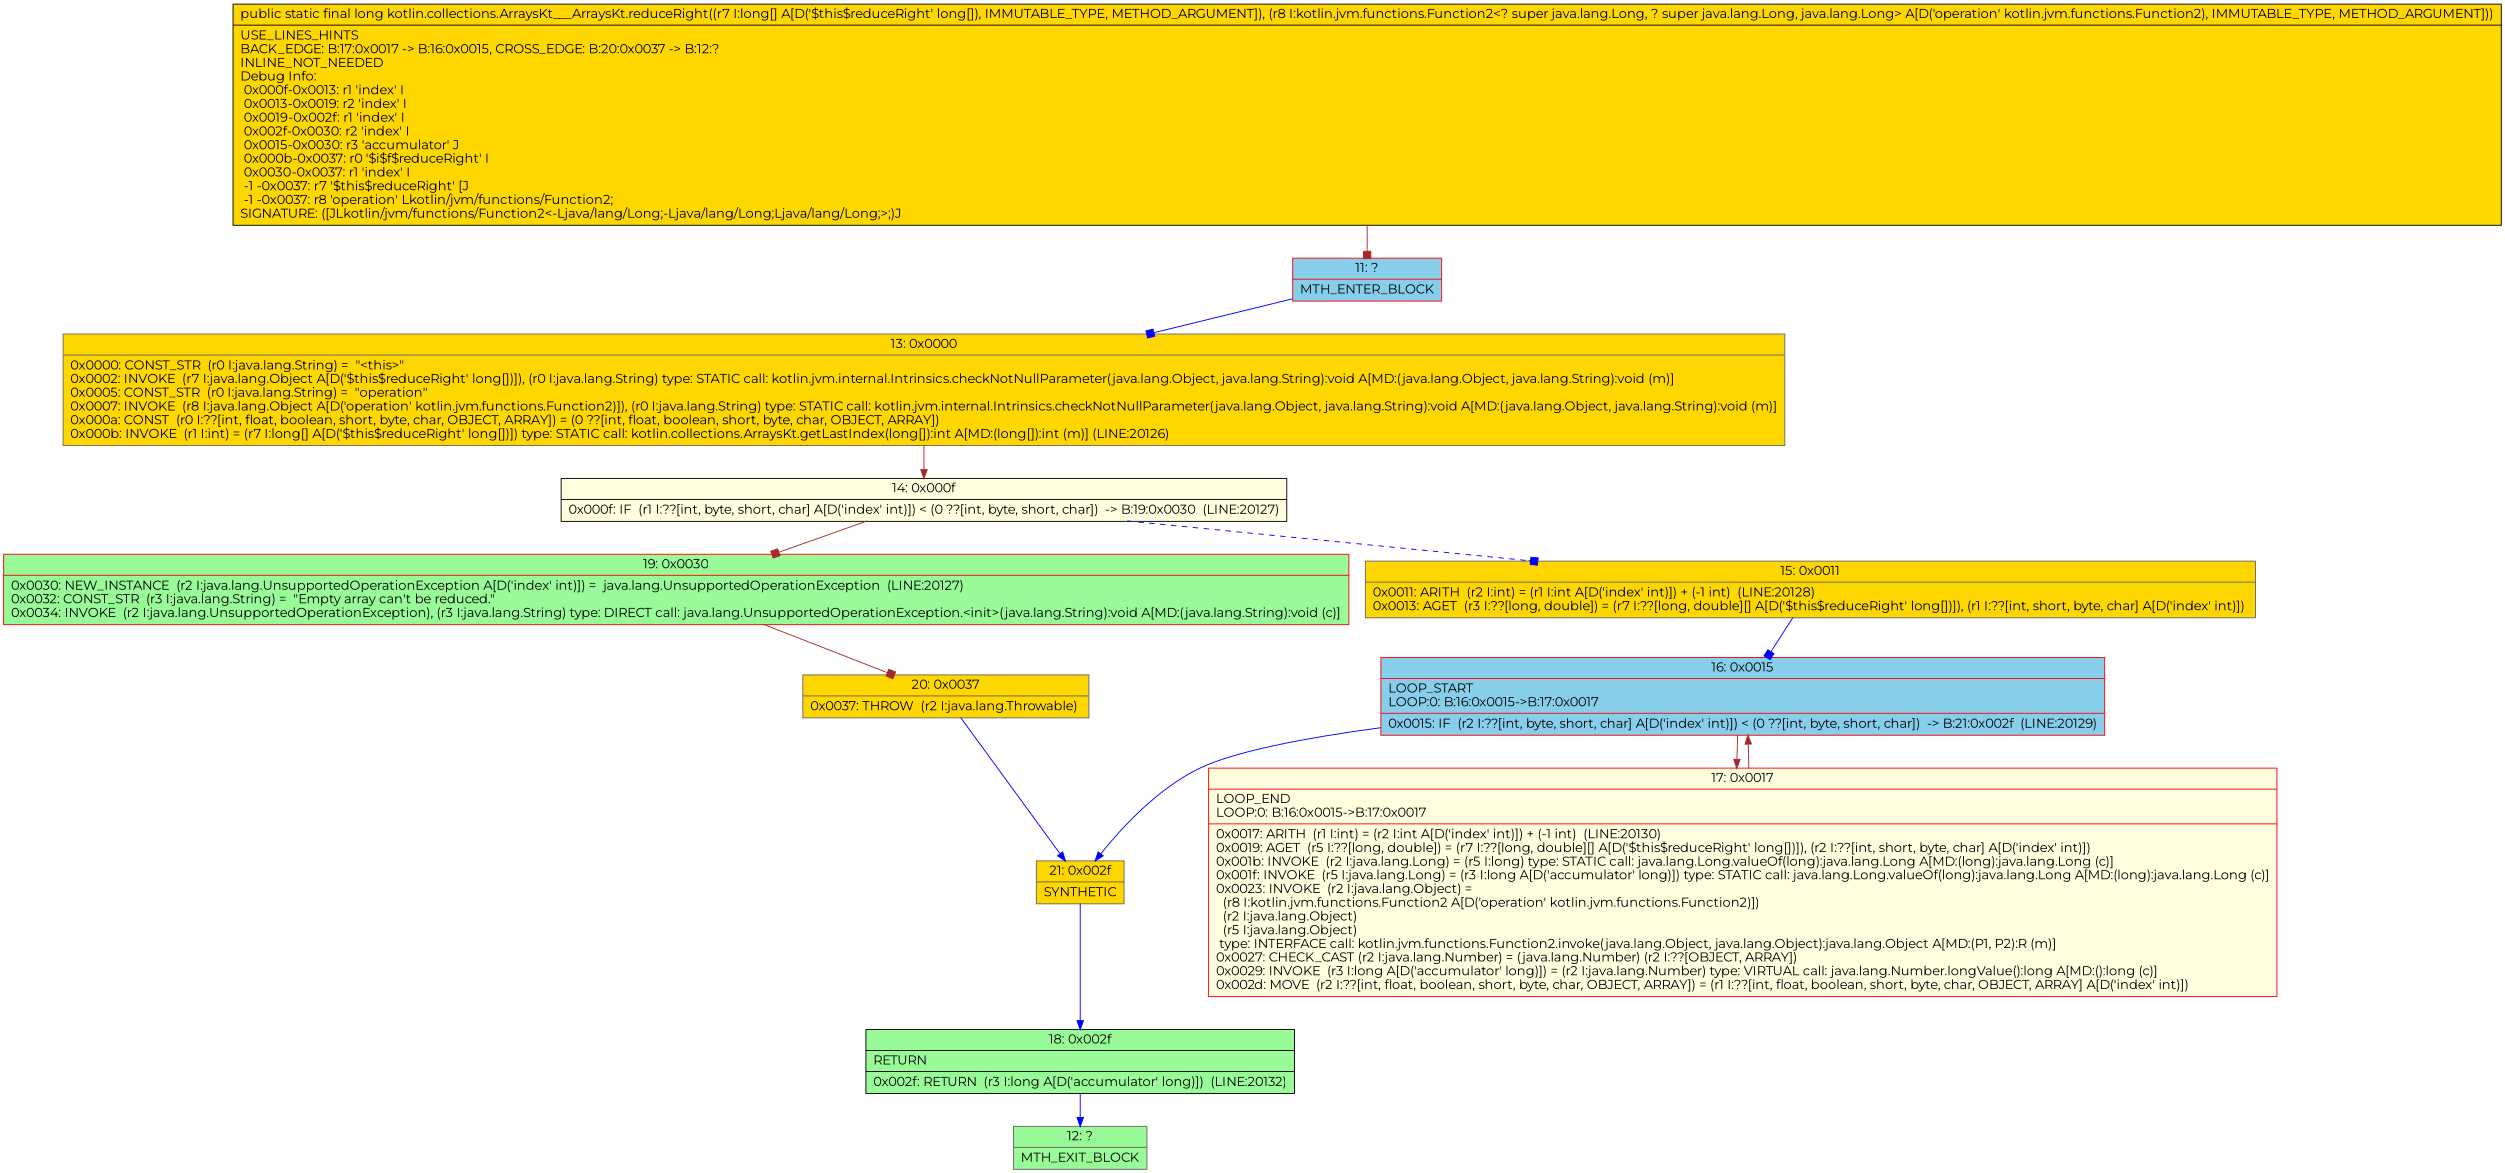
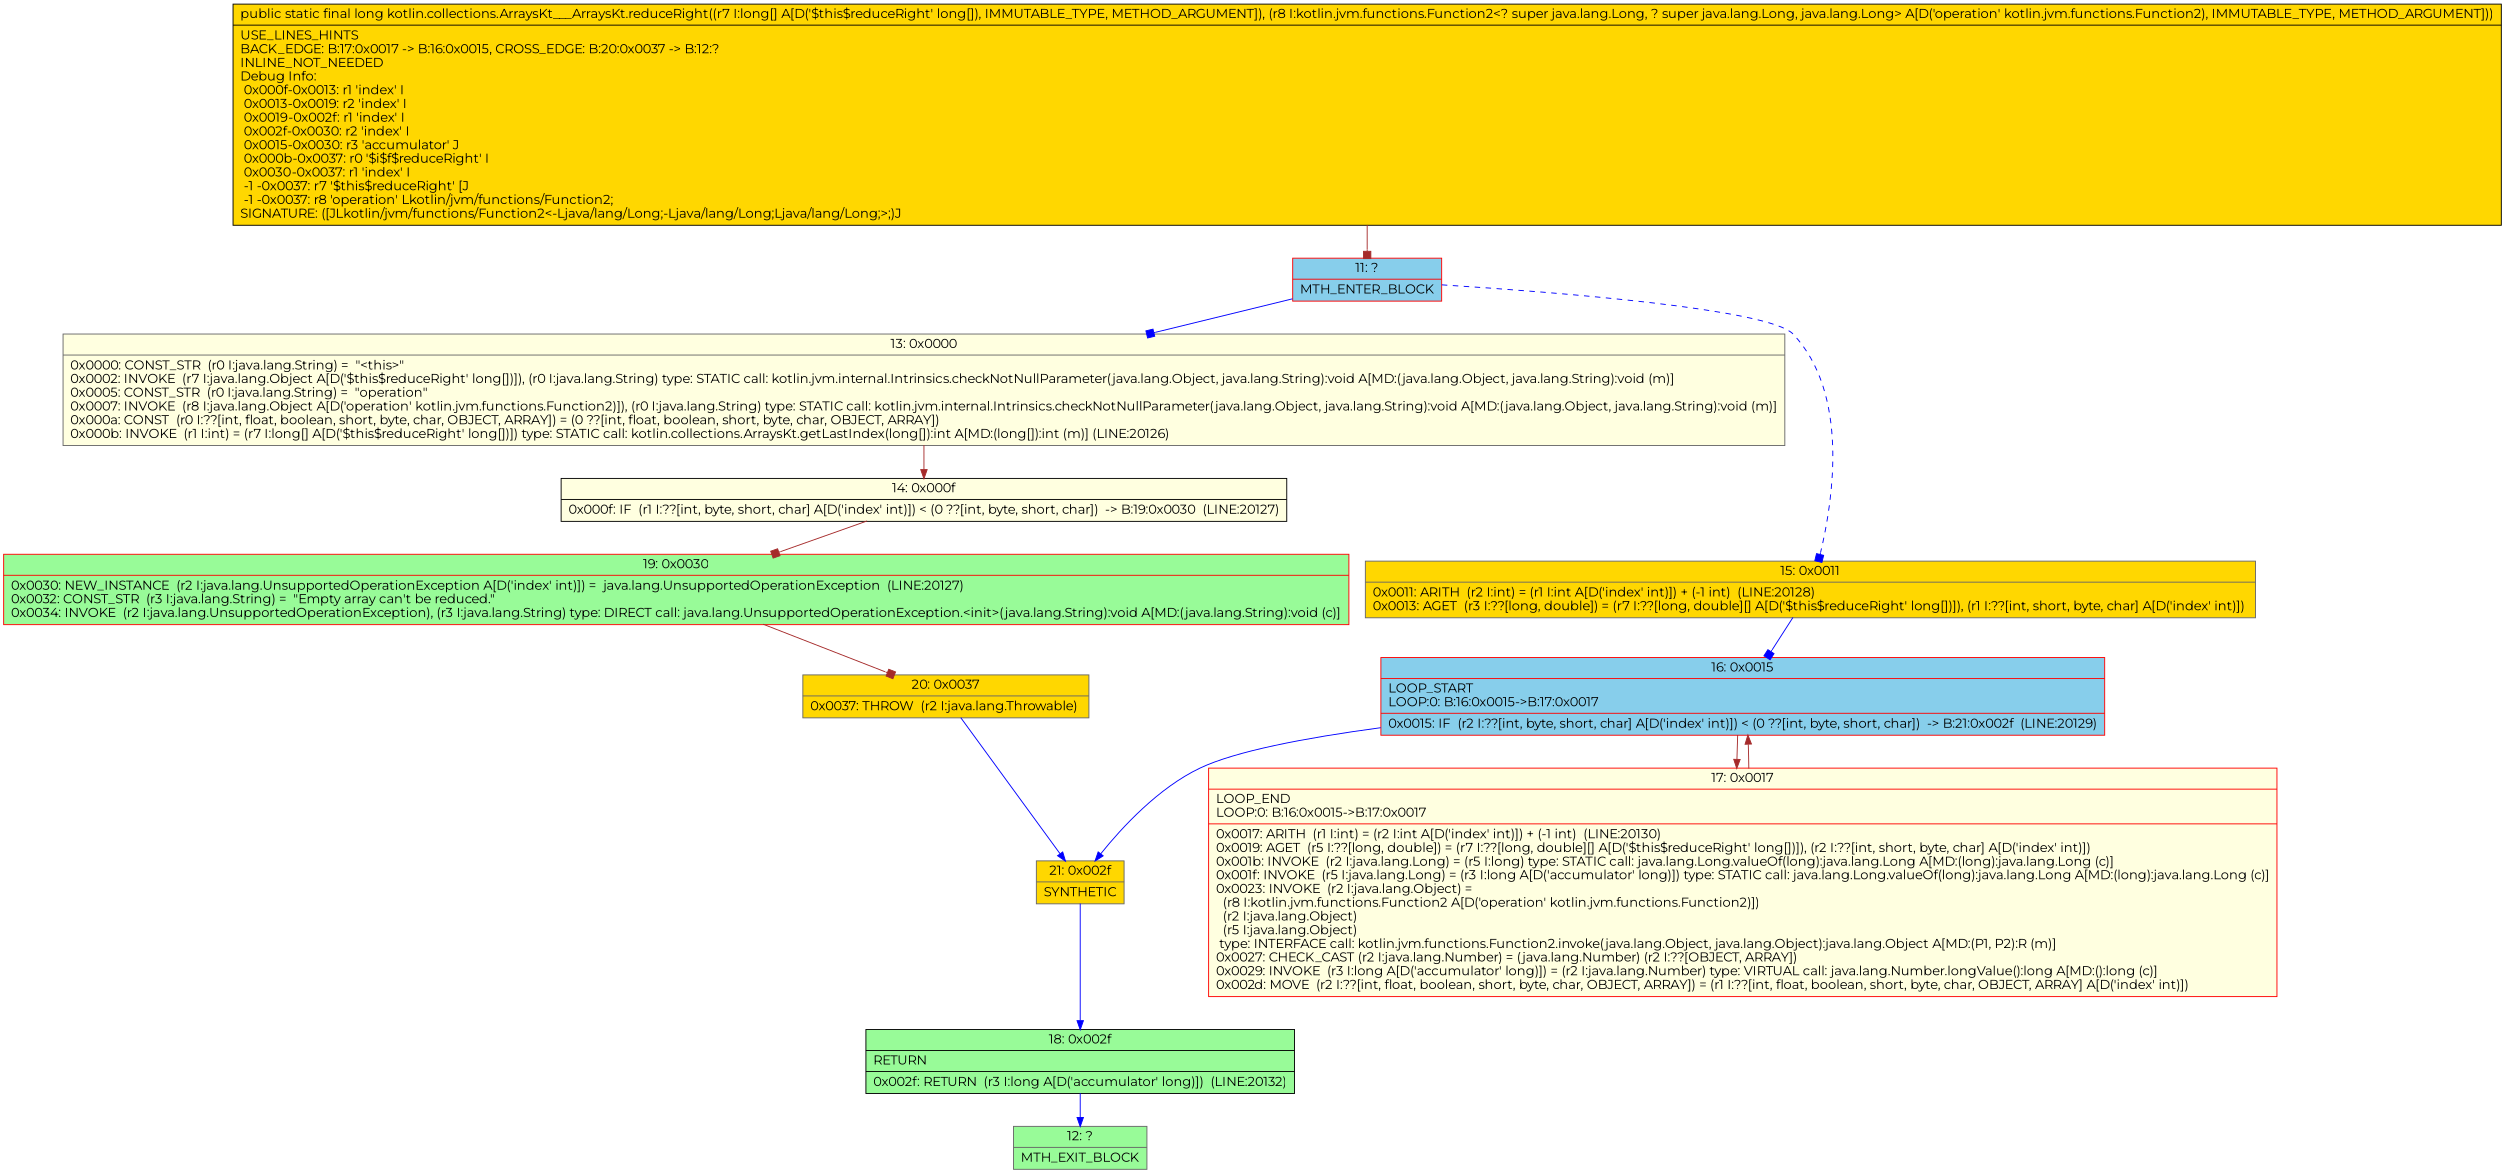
node "13: 0x0000": fillcolor gold -> lightyellow
edge "14: 0x000f" -> "15: 0x0011": now "11: ?" -> "15: 0x0011"
